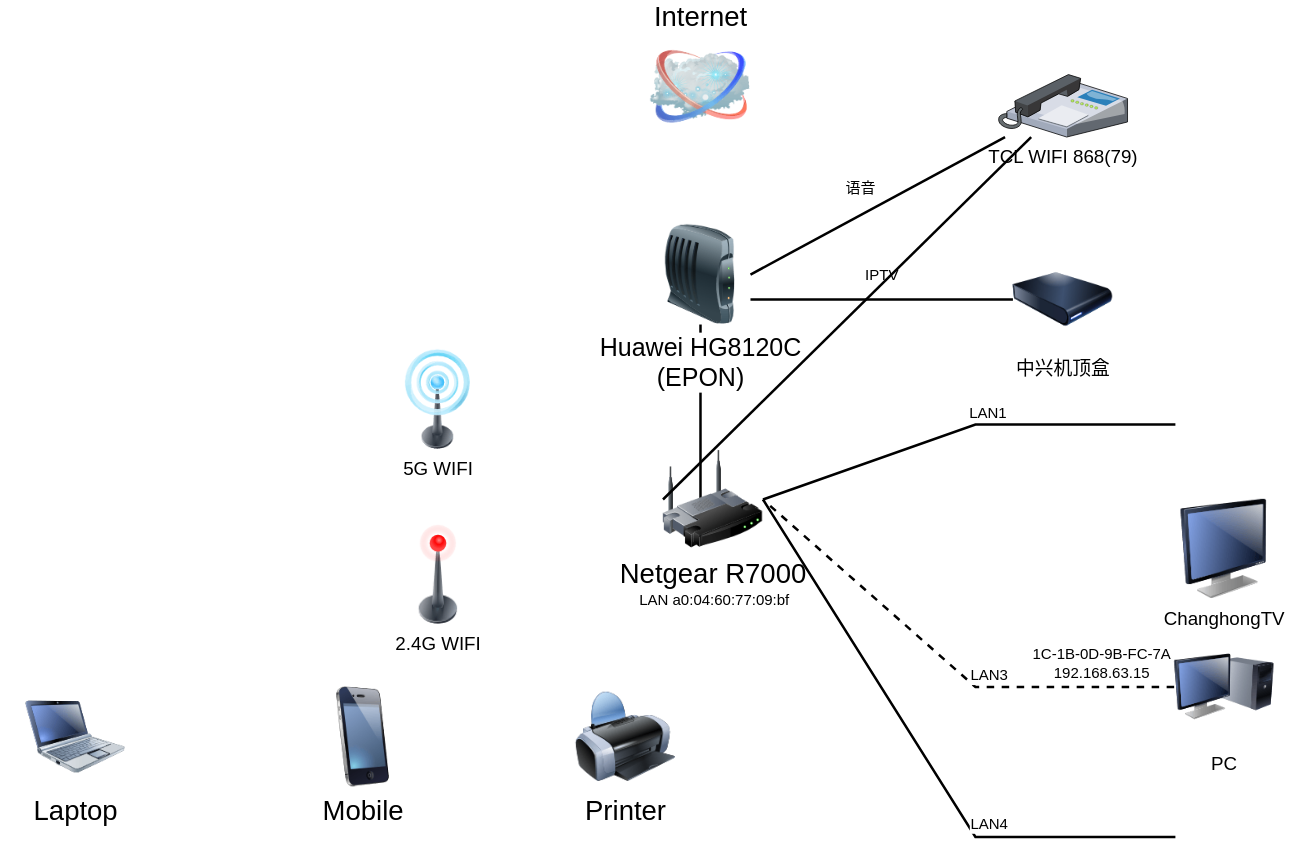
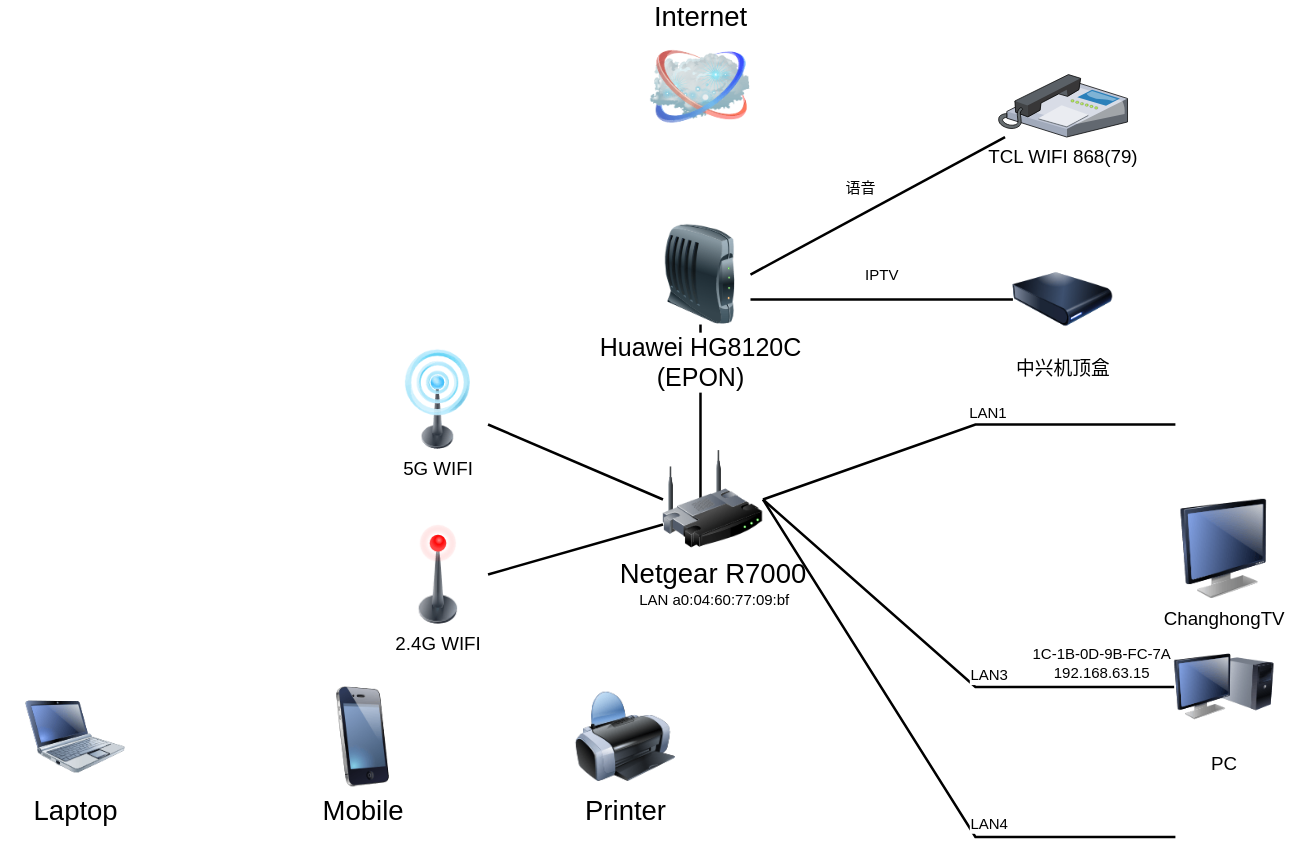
edge "TCL WIFI 868(79)" -- "Netgear R7000": now "5G WIFI" -- "Netgear R7000"
edge "Netgear R7000" -- "2.4G WIFI": added
edge "Netgear R7000" -- "PC": style dashed -> solid
